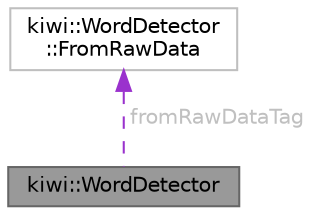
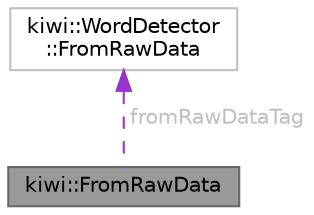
node "kiwi::WordDetector": label "kiwi::WordDetector" -> "kiwi::FromRawData"
